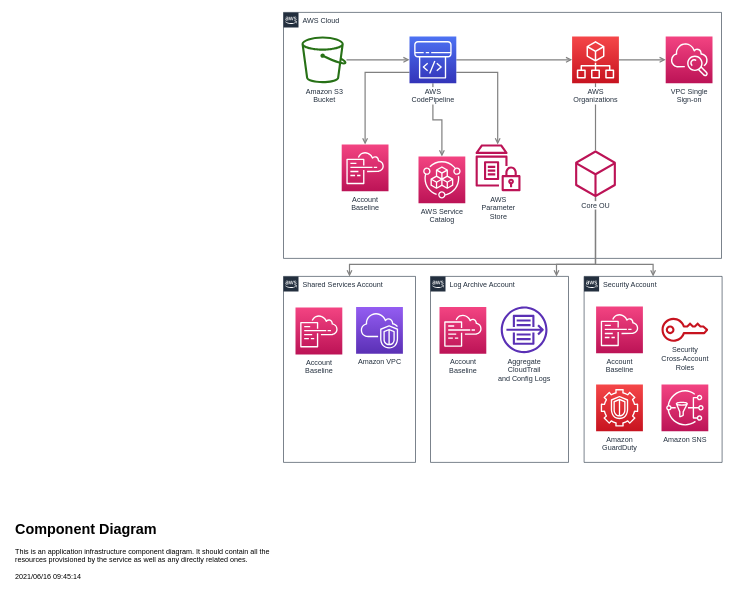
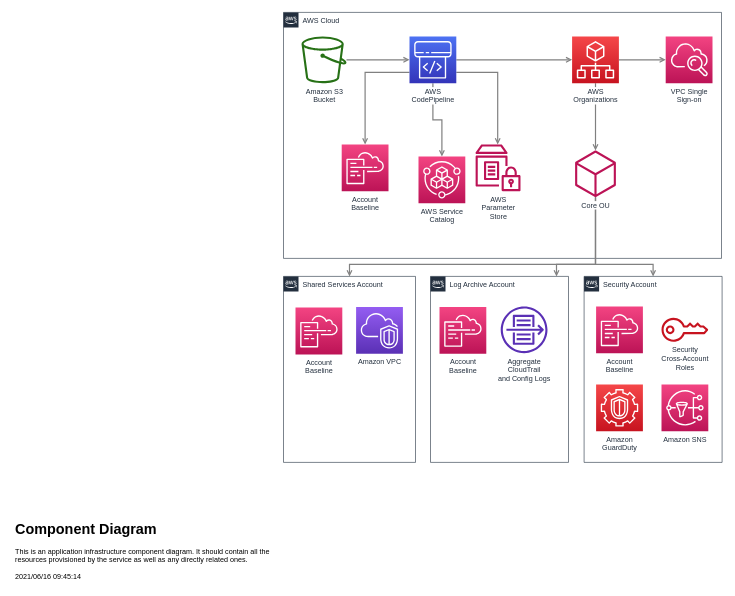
edge "AWS Organizations" -- "Core OU": arrowhead none -> open
